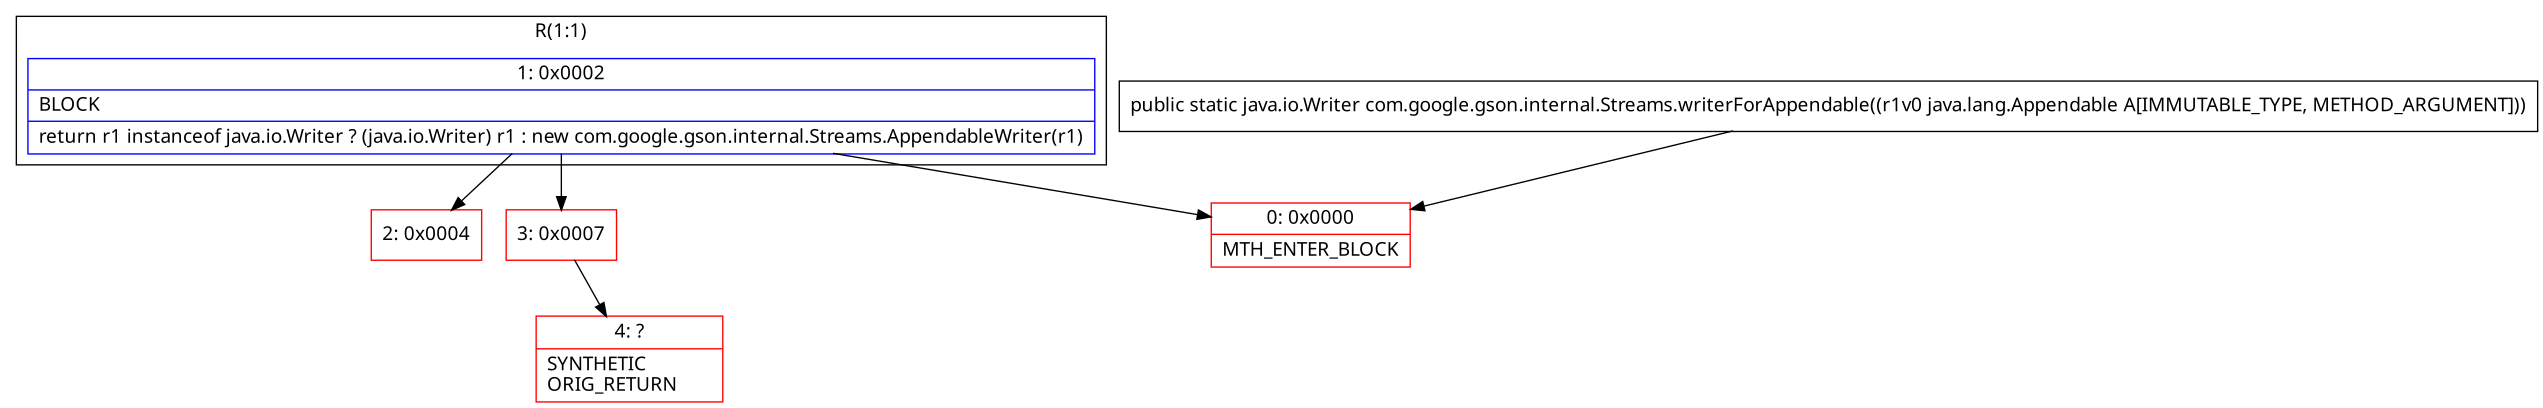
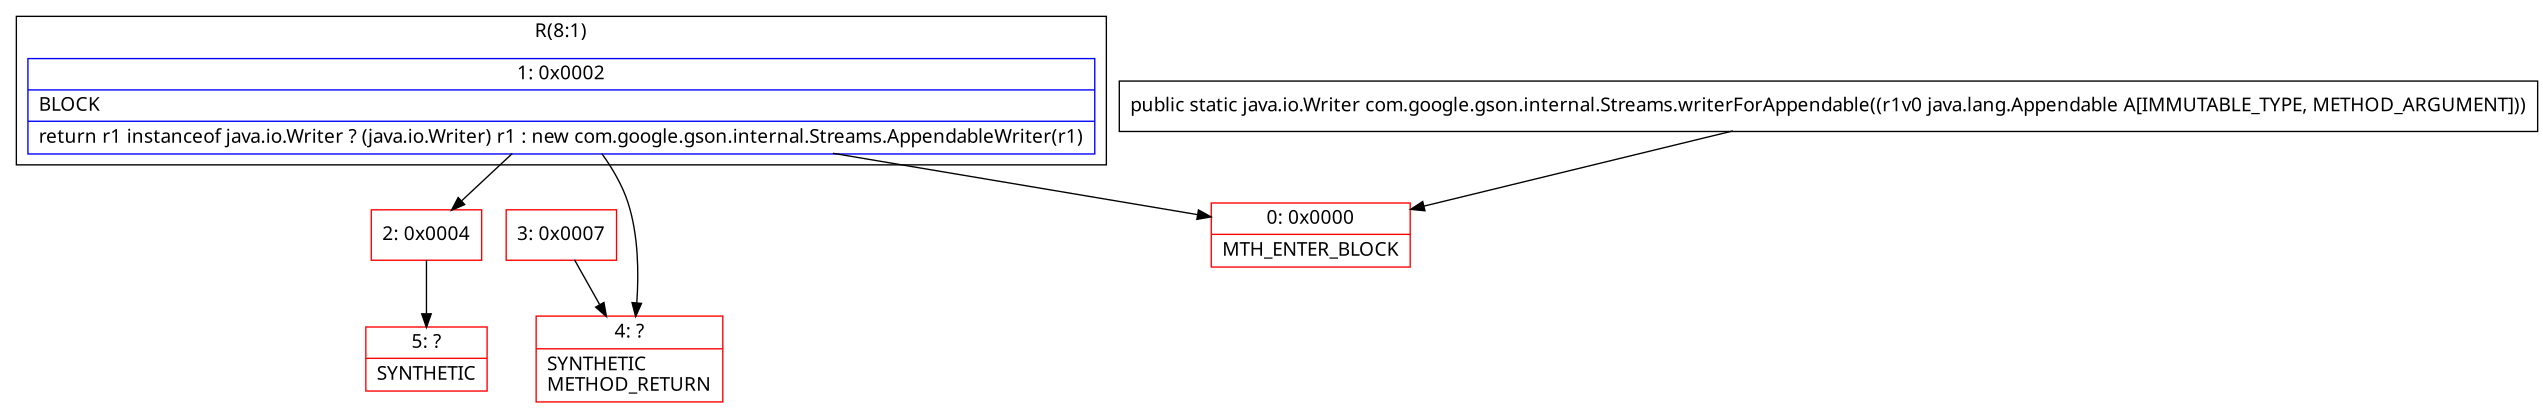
cluster "R(1:1)": label "R(1:1)" -> "R(8:1)"
edge "1: 0x0002" -> "3: 0x0007": now "1: 0x0002" -> "4: ?"
node "5: ?": added
node "4: ?": text "ORIG_RETURN" -> "METHOD_RETURN"
